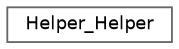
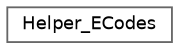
node "Helper_Helper": label "Helper_Helper" -> "Helper_ECodes"
